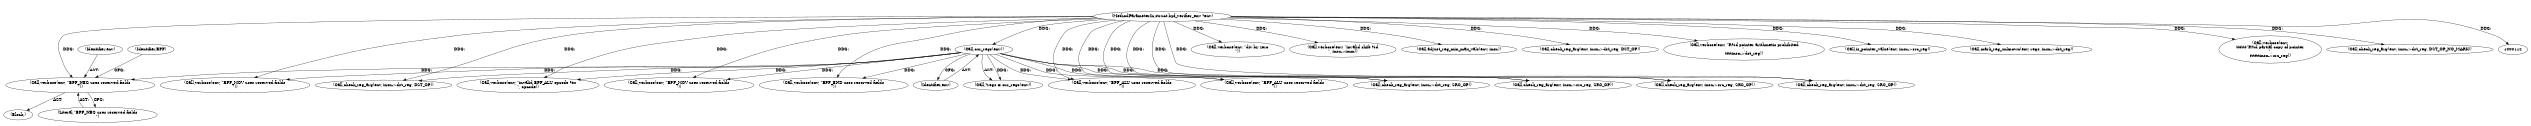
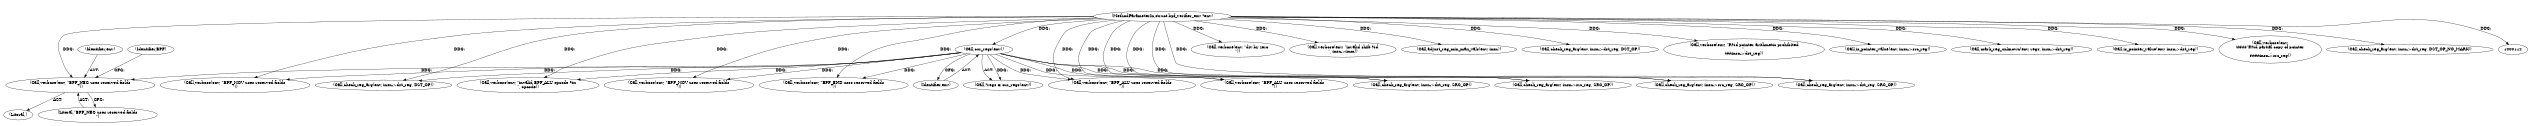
node "(Call,is_pointer_value(env, insn->dst_reg))": added
node "(Block,)": label "(Block,)" -> "(Literal,)"
